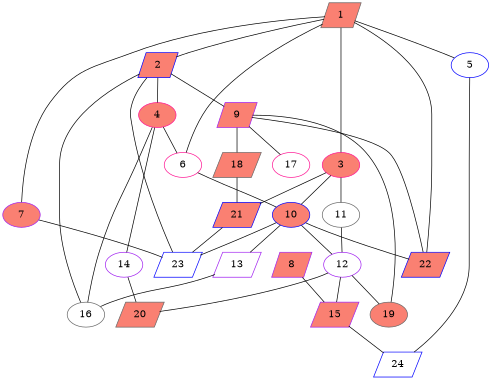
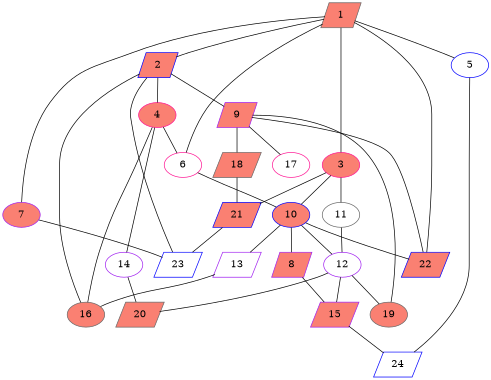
edge "10" -- "23": now "10" -- "8"
node "16": fillcolor white -> salmon
